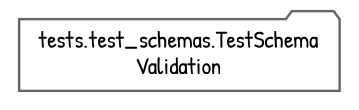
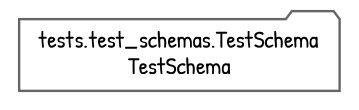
node "tests.test_schemas.TestSchema Validation": label "tests.test_schemas.TestSchema Validation" -> "tests.test_schemas.TestSchema TestSchema"
